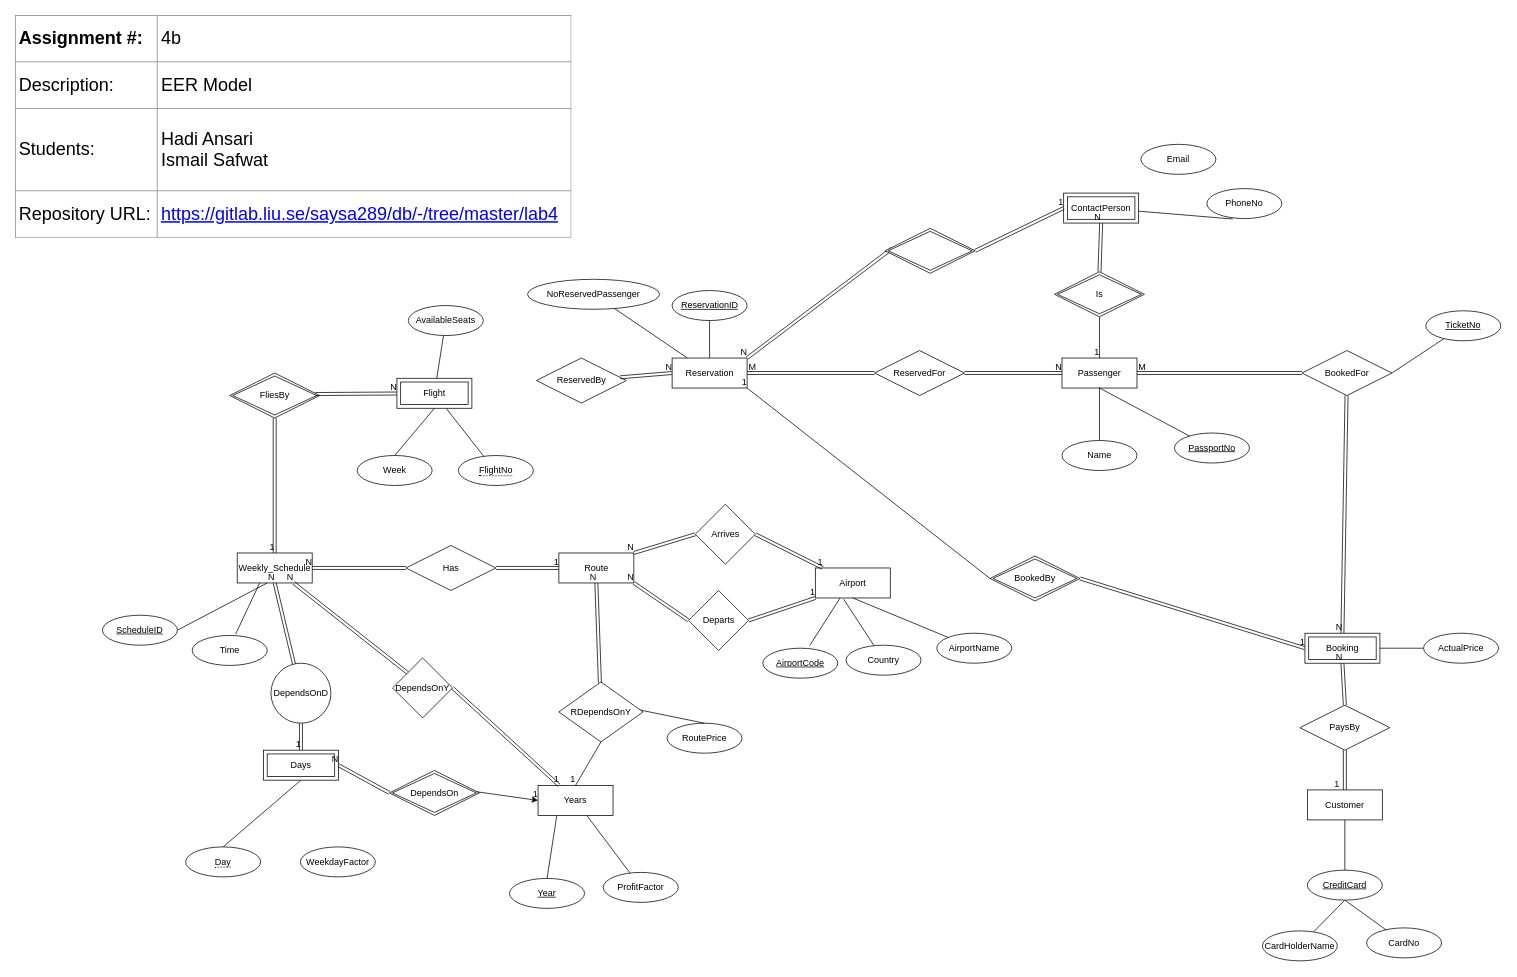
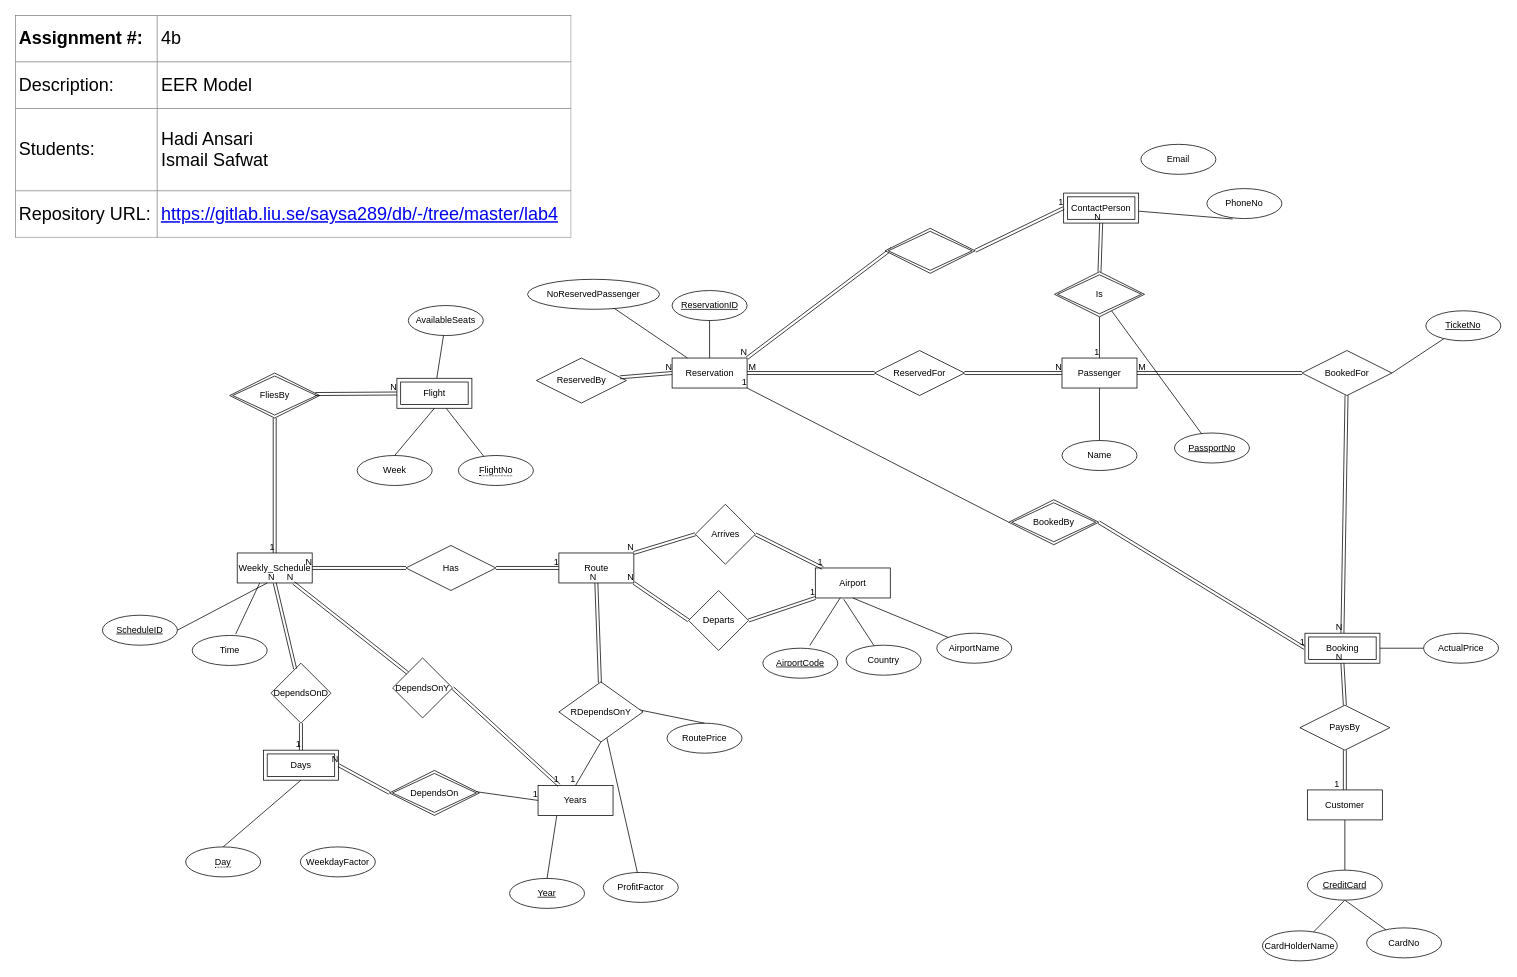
edge "Passenger" -- "PassportNo": now "Is" -- "PassportNo"
node "BookedBy": moved (1035, 579) -> (1054, 522)
node "DependsOnD": shape ellipse -> diamond
edge "DependsOn" -> "Years": arrowhead classic -> none
edge "Years" -- "ProfitFactor": now "RDependsOnY" -- "ProfitFactor"
